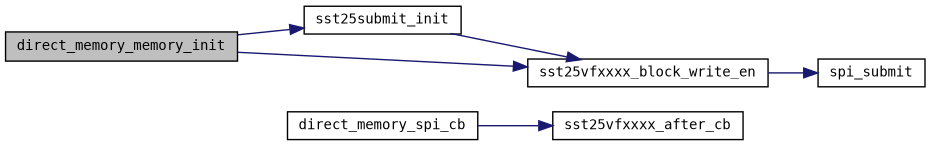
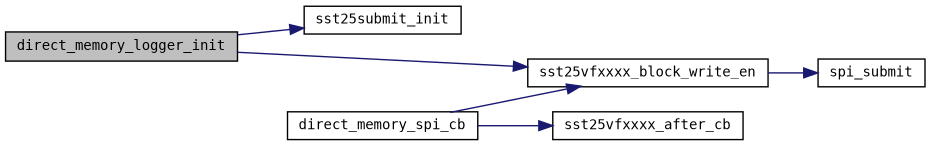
edge "sst25submit_init" -> "sst25vfxxxx_block_write_en": now "direct_memory_spi_cb" -> "sst25vfxxxx_block_write_en"
node "direct_memory_memory_init": label "direct_memory_memory_init" -> "direct_memory_logger_init"
